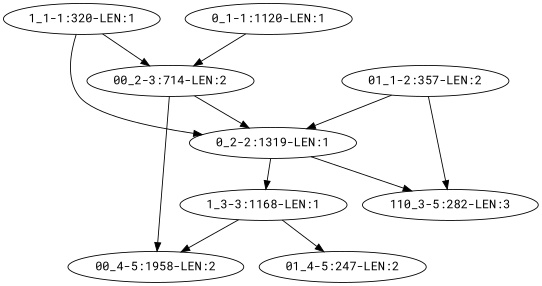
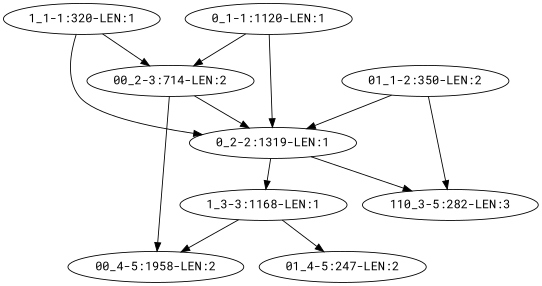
edge "0_1-1:1120-LEN:1" -> "0_2-2:1319-LEN:1": added
node "01_1-2:357-LEN:2": label "01_1-2:357-LEN:2" -> "01_1-2:350-LEN:2"
